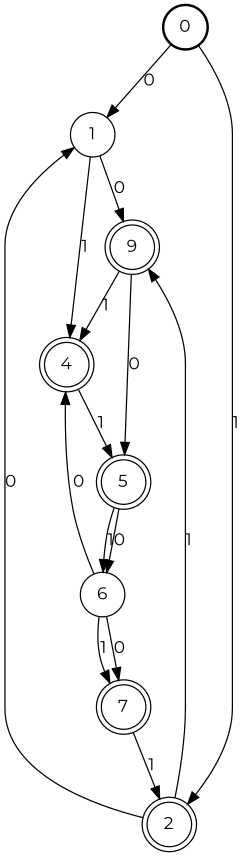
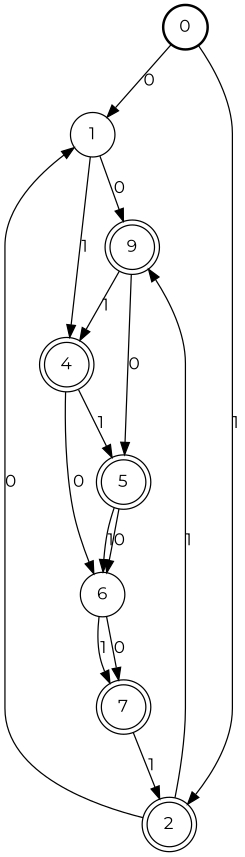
edge "6" -> "4": reversed
